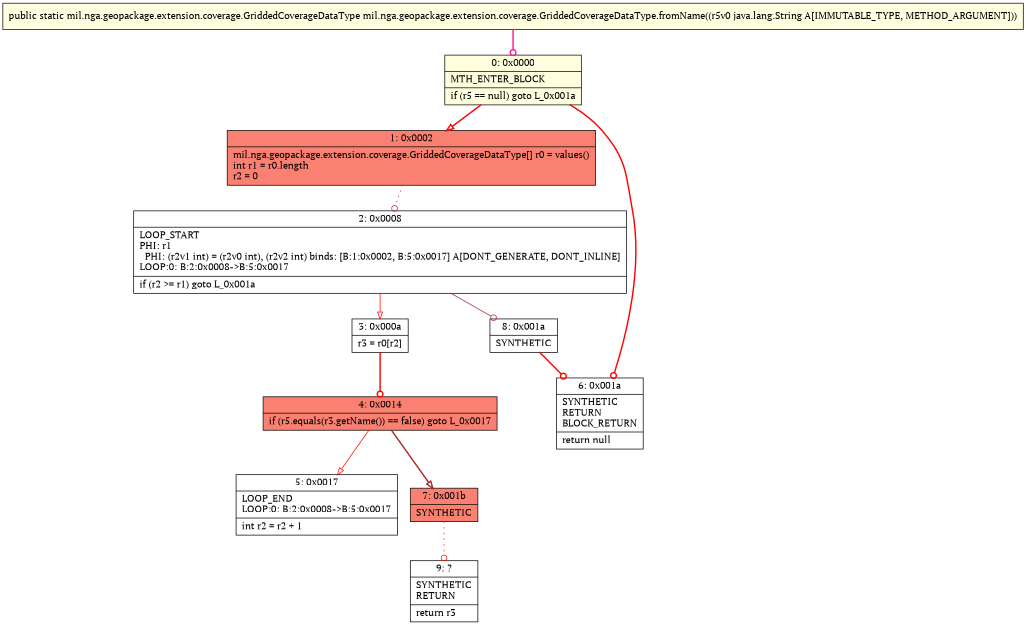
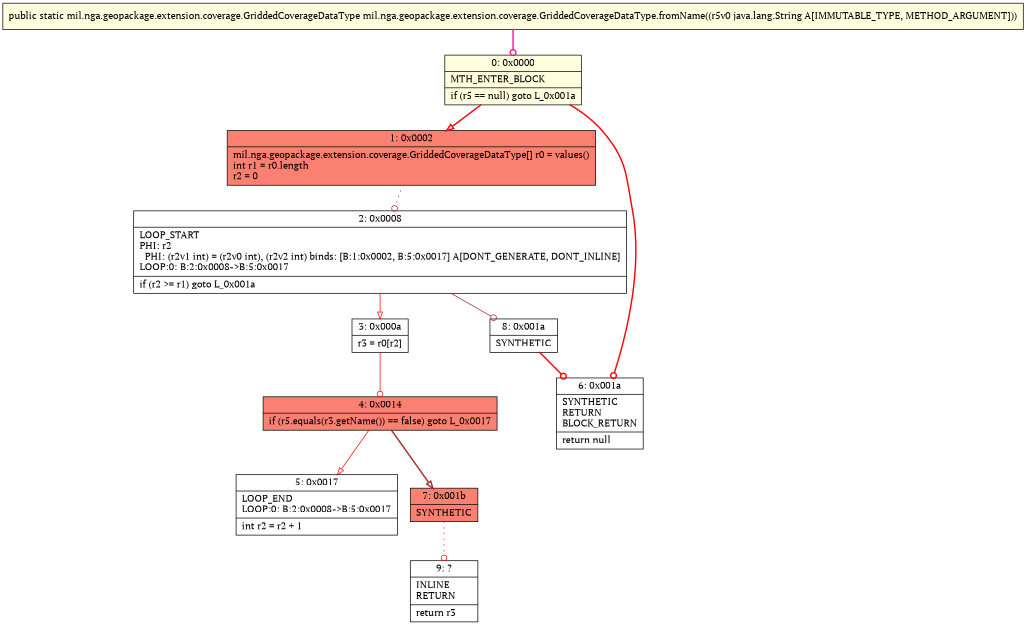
node "2: 0x0008": text "PHI: r1" -> "PHI: r2"
edge "3: 0x000a" -> "4: 0x0014": style bold -> solid
node "9: ?": text "SYNTHETIC" -> "INLINE"
